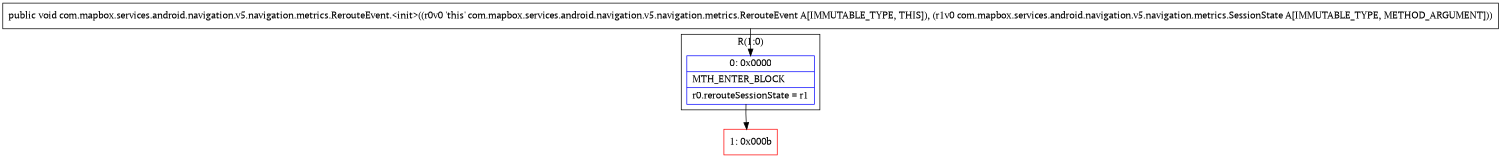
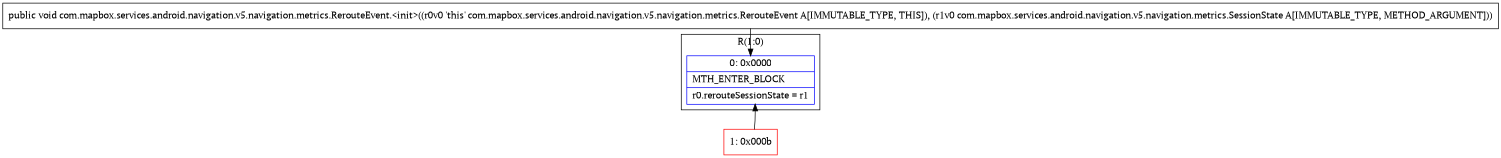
edge "0: 0x0000" -> "1: 0x000b": reversed
